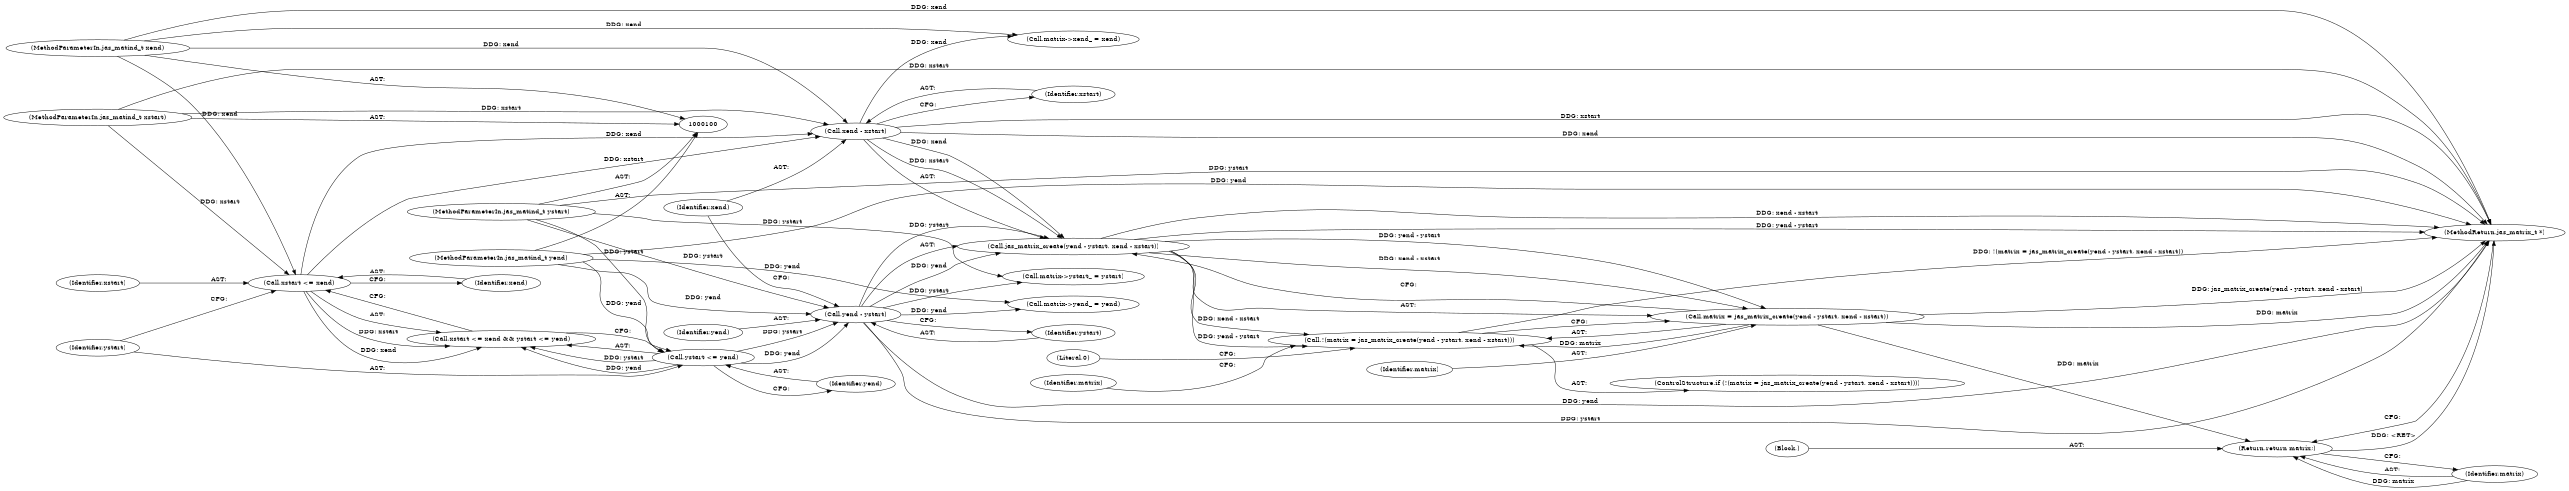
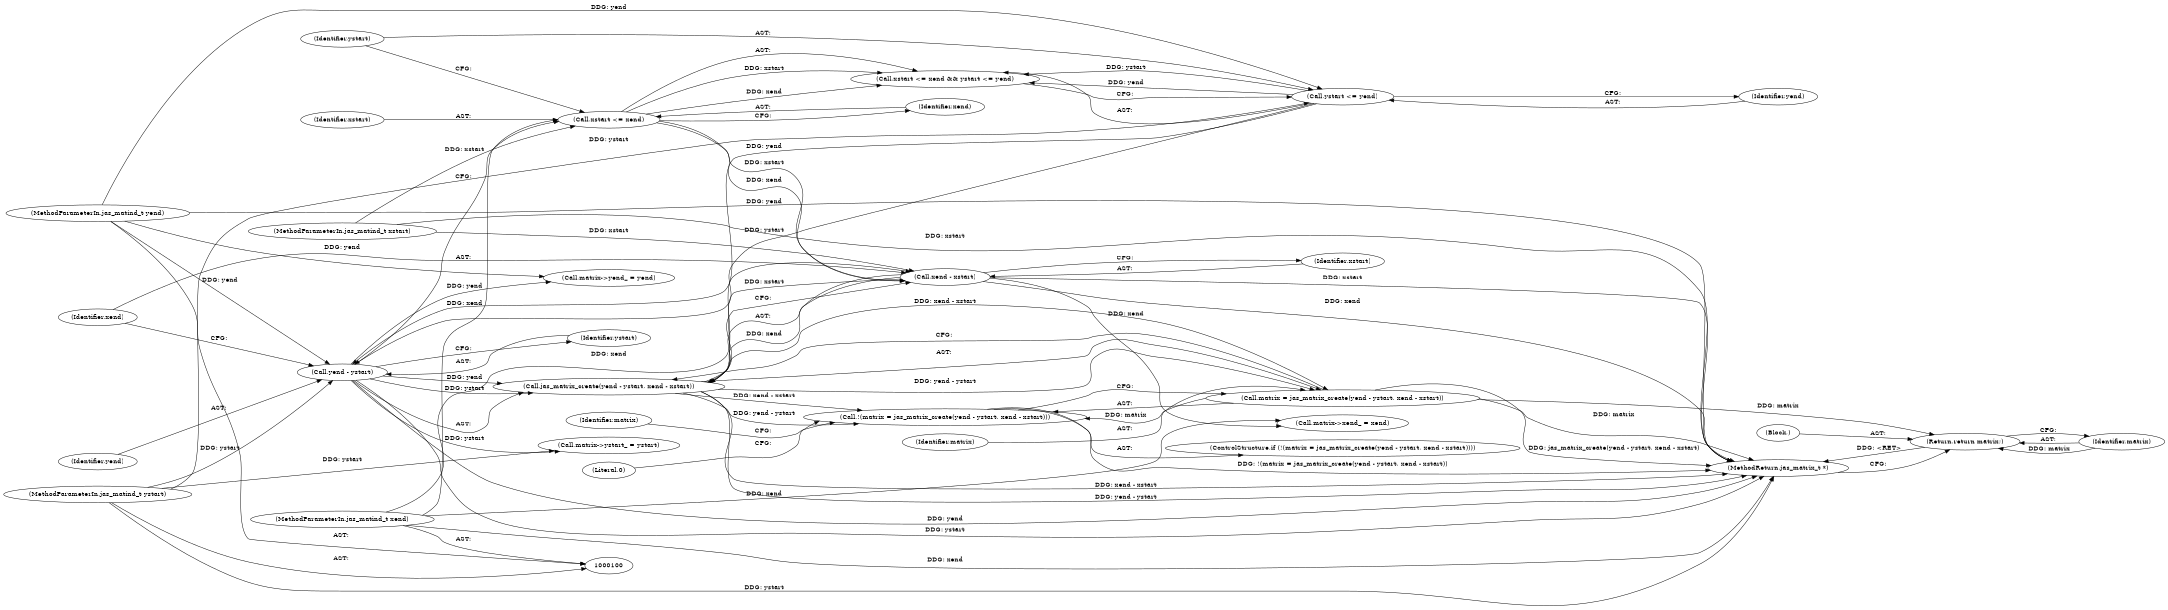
edge "(MethodParameterIn,jas_matind_t xstart)" -> "1000100": removed, label "AST:"
edge "(Call,jas_matrix_create(yend - ystart, xend - xstart))" -> "(Call,xend - xstart)": added, label "CFG:"
edge "(Call,xstart <= xend && ystart <= yend)" -> "(Call,xstart <= xend)": now "(Call,yend - ystart)" -> "(Call,xstart <= xend)"
